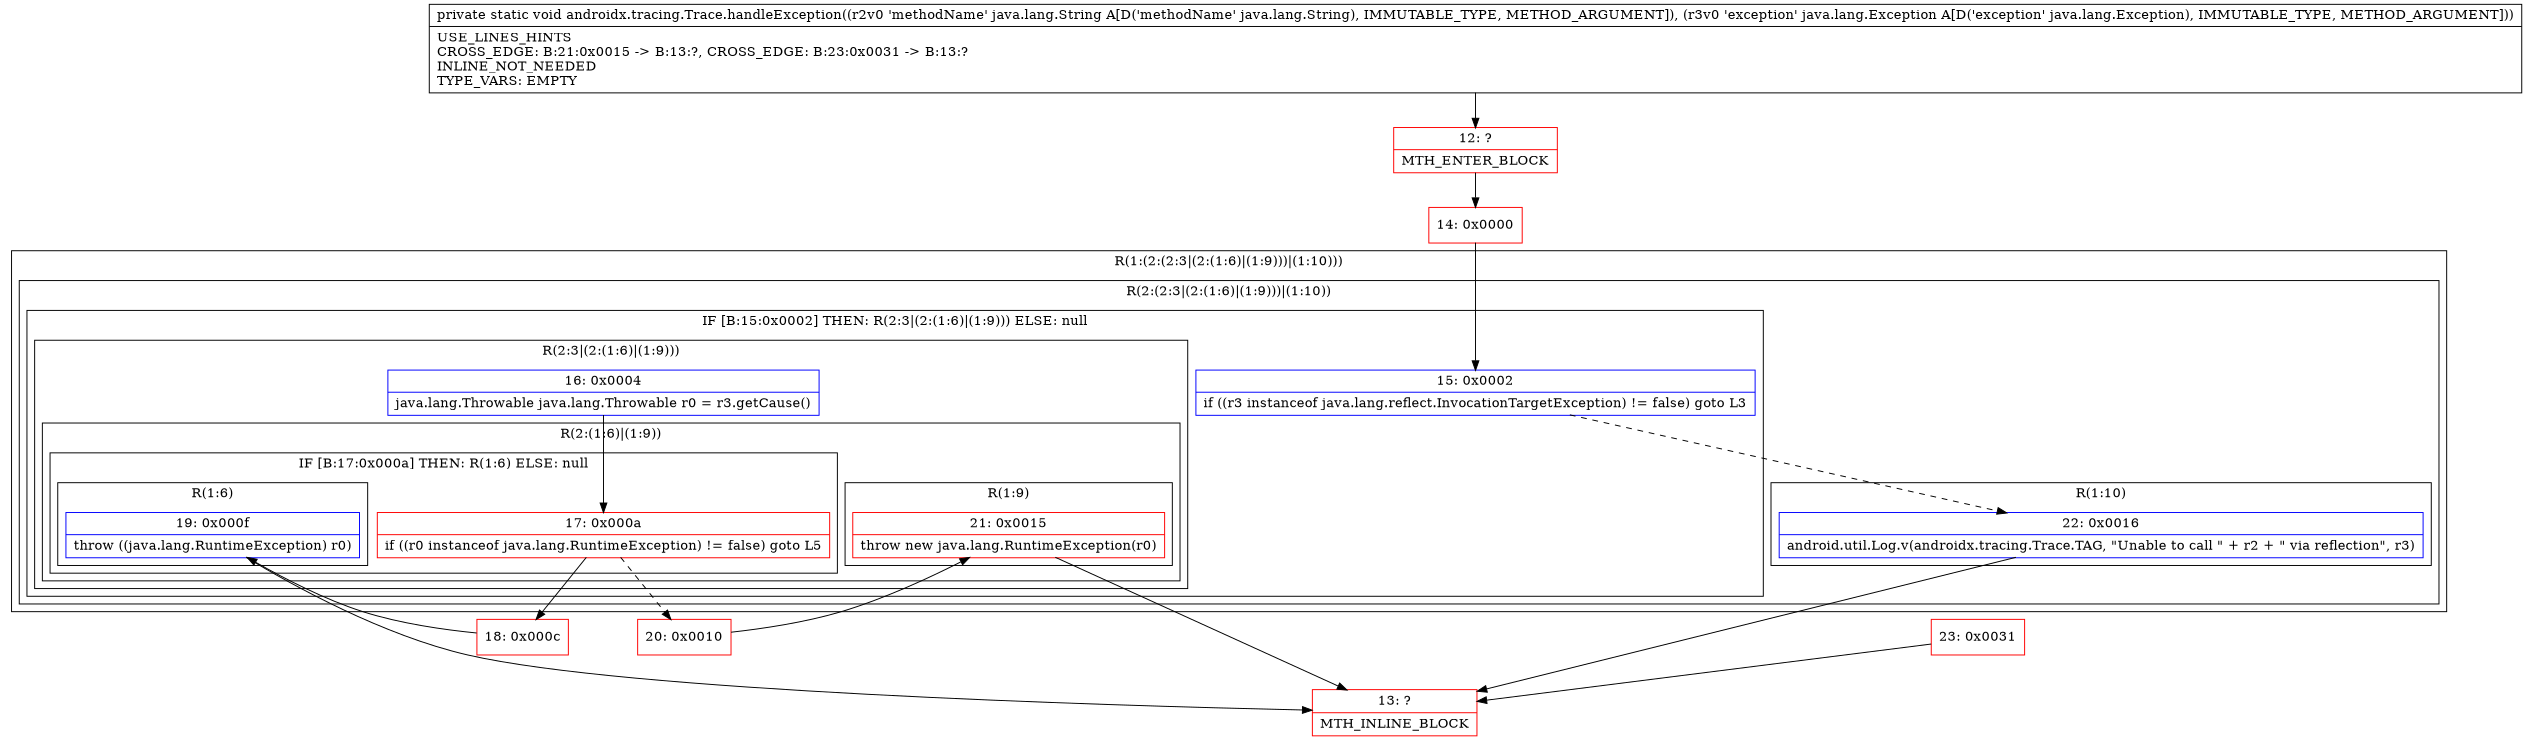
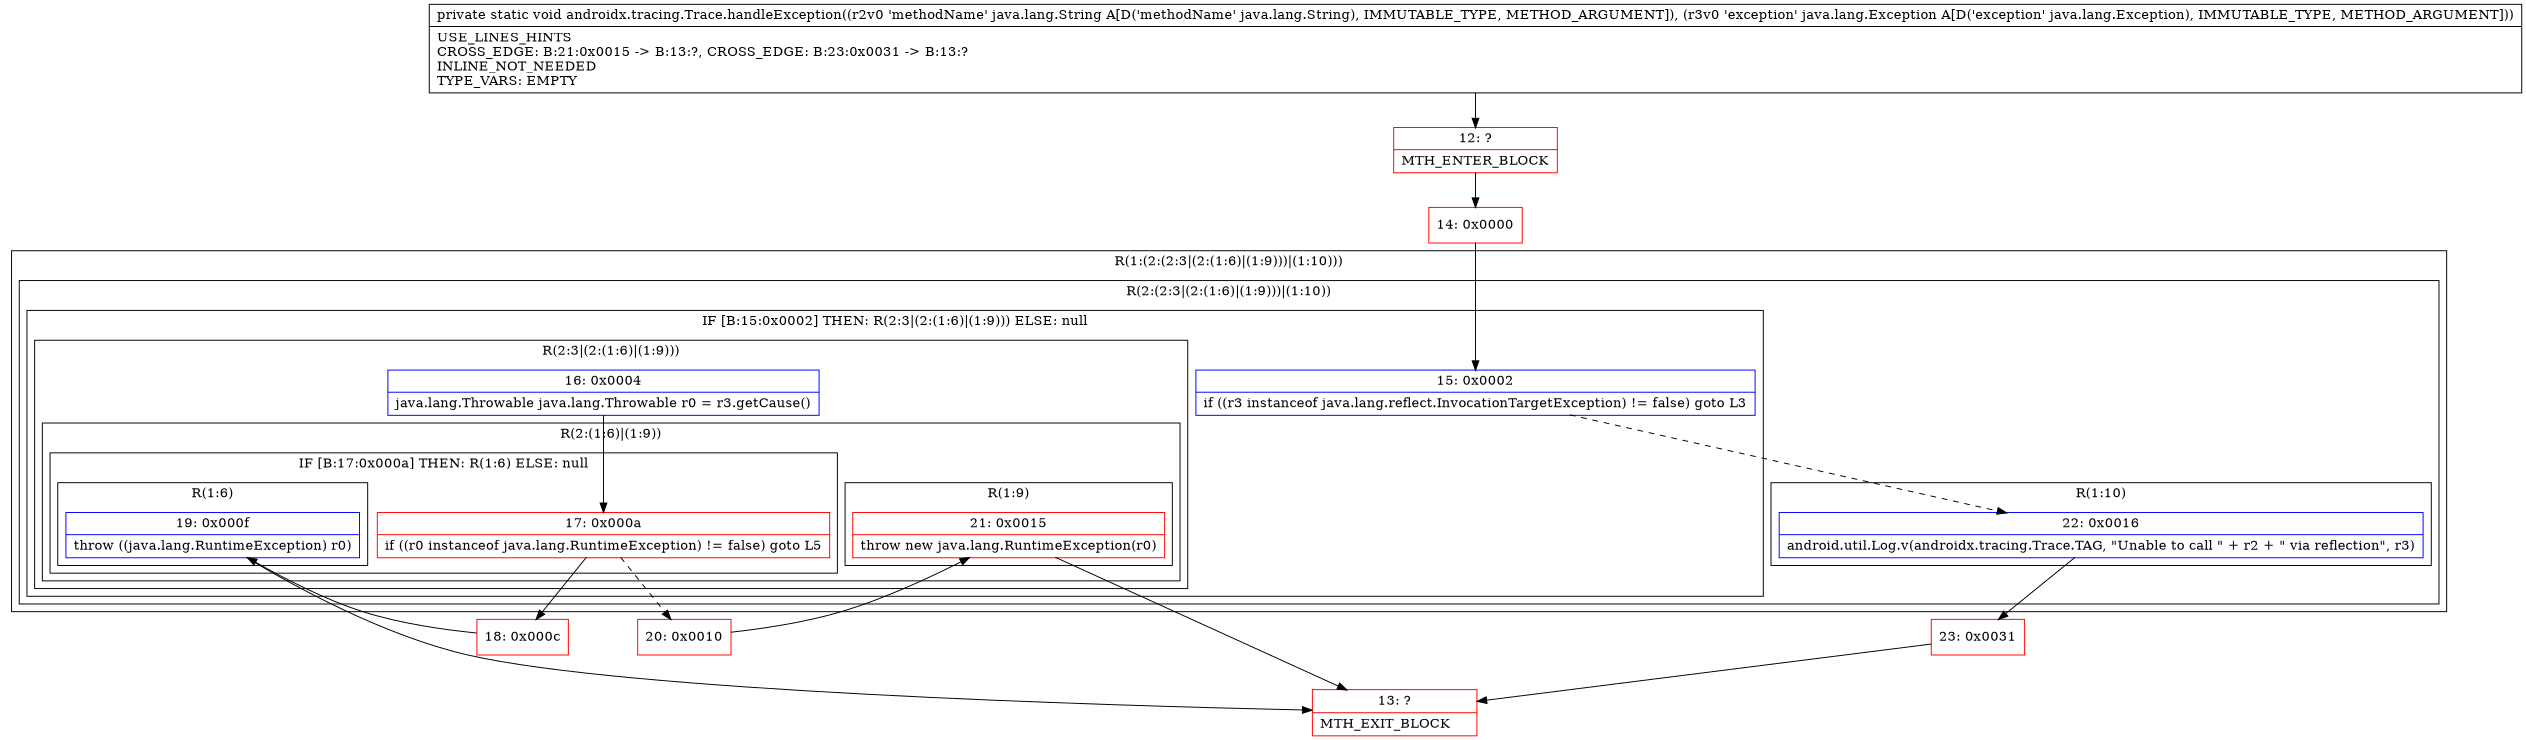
edge "22: 0x0016" -> "13: ?": now "22: 0x0016" -> "23: 0x0031"
node "13: ?": text "MTH_INLINE_BLOCK" -> "MTH_EXIT_BLOCK"
